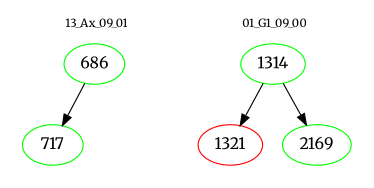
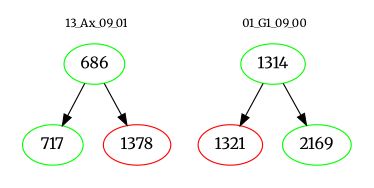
node "1378": added
